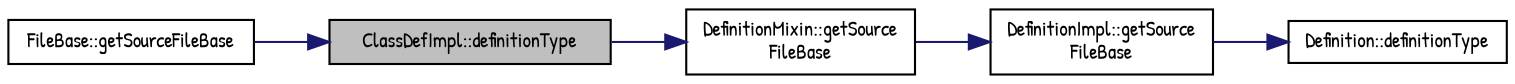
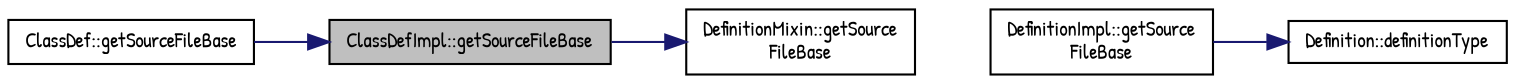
node "FileBase::getSourceFileBase": label "FileBase::getSourceFileBase" -> "ClassDef::getSourceFileBase"
node "ClassDefImpl::definitionType": label "ClassDefImpl::definitionType" -> "ClassDefImpl::getSourceFileBase"
edge "DefinitionMixin::getSource FileBase" -> "DefinitionImpl::getSource FileBase": removed
